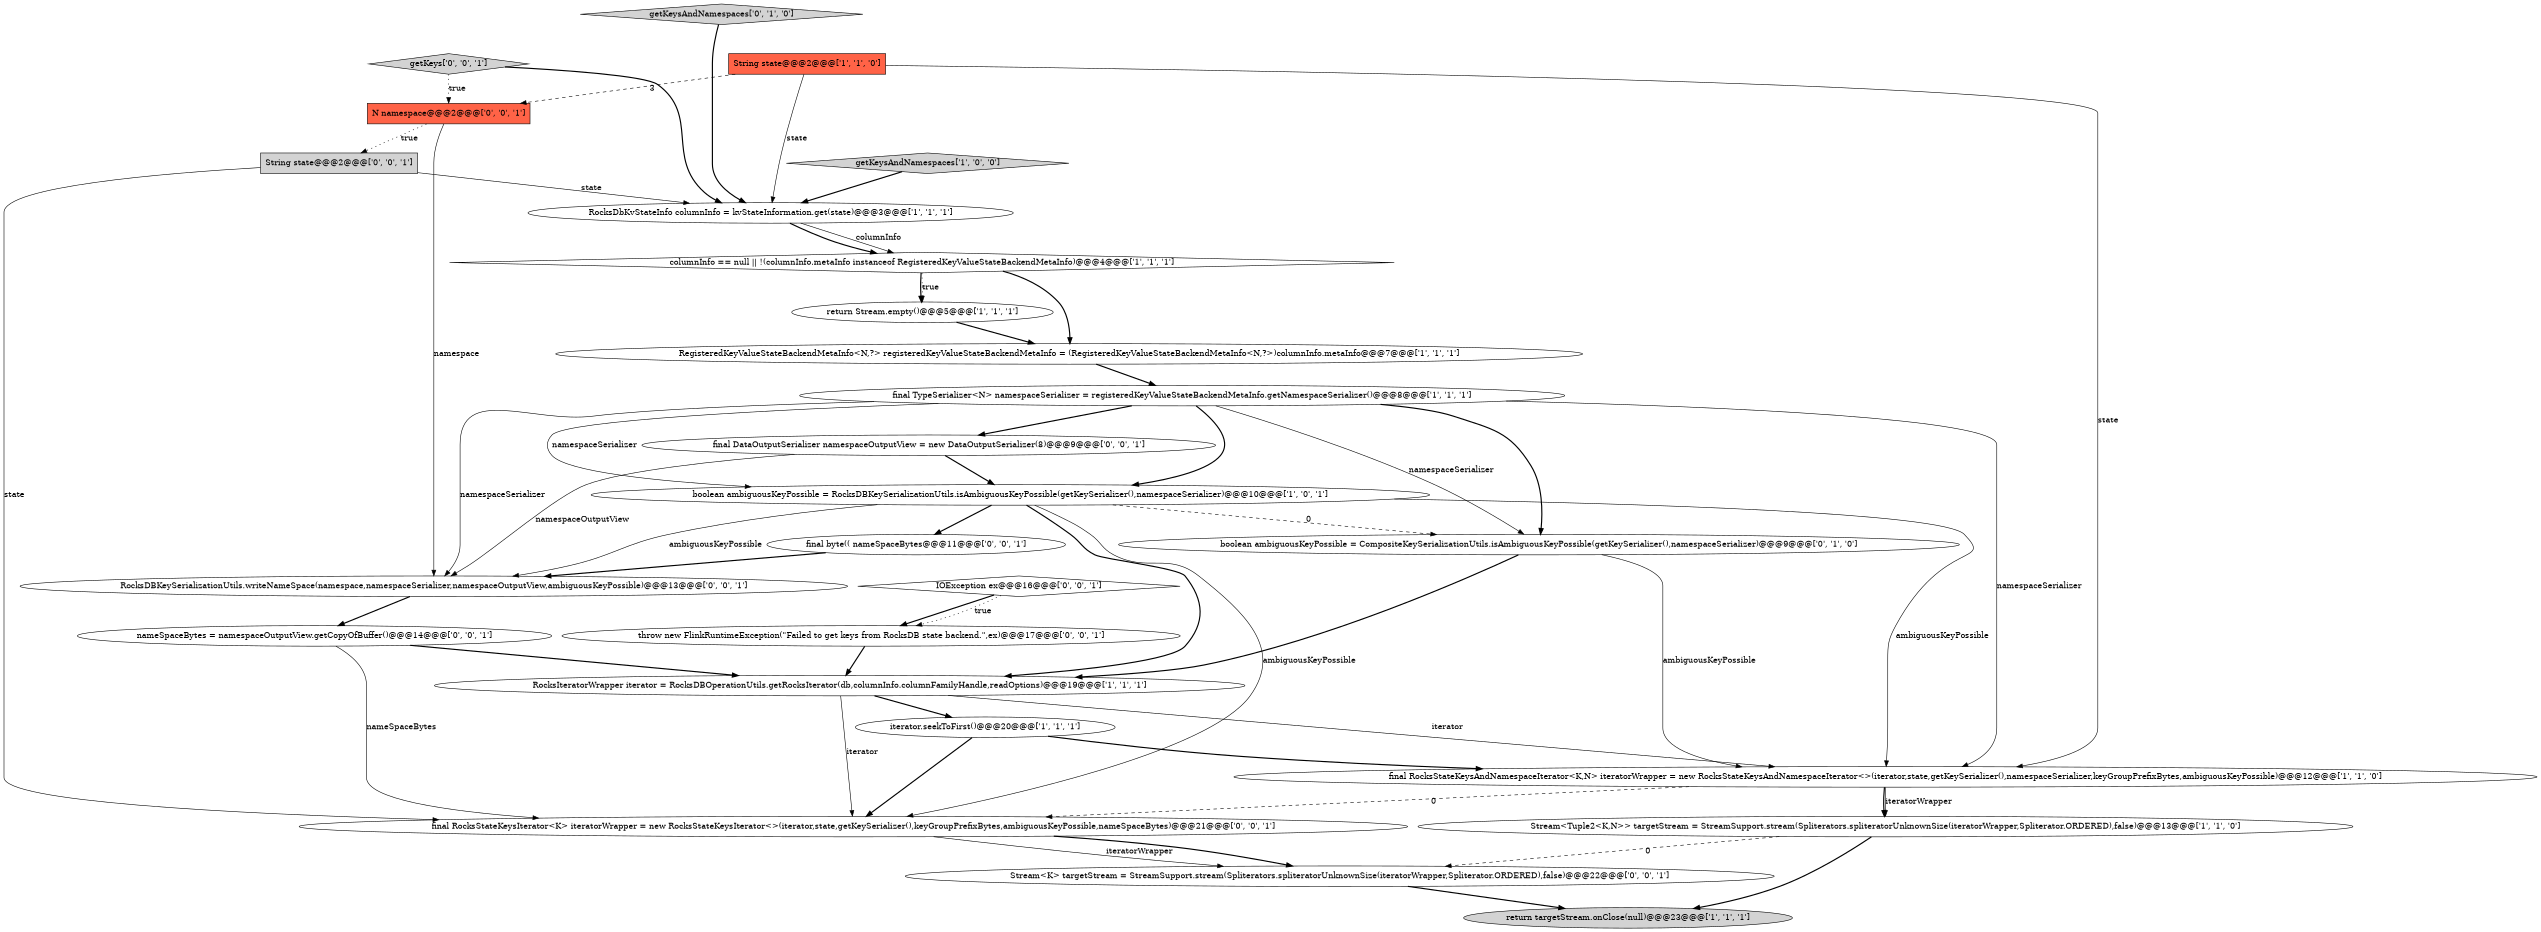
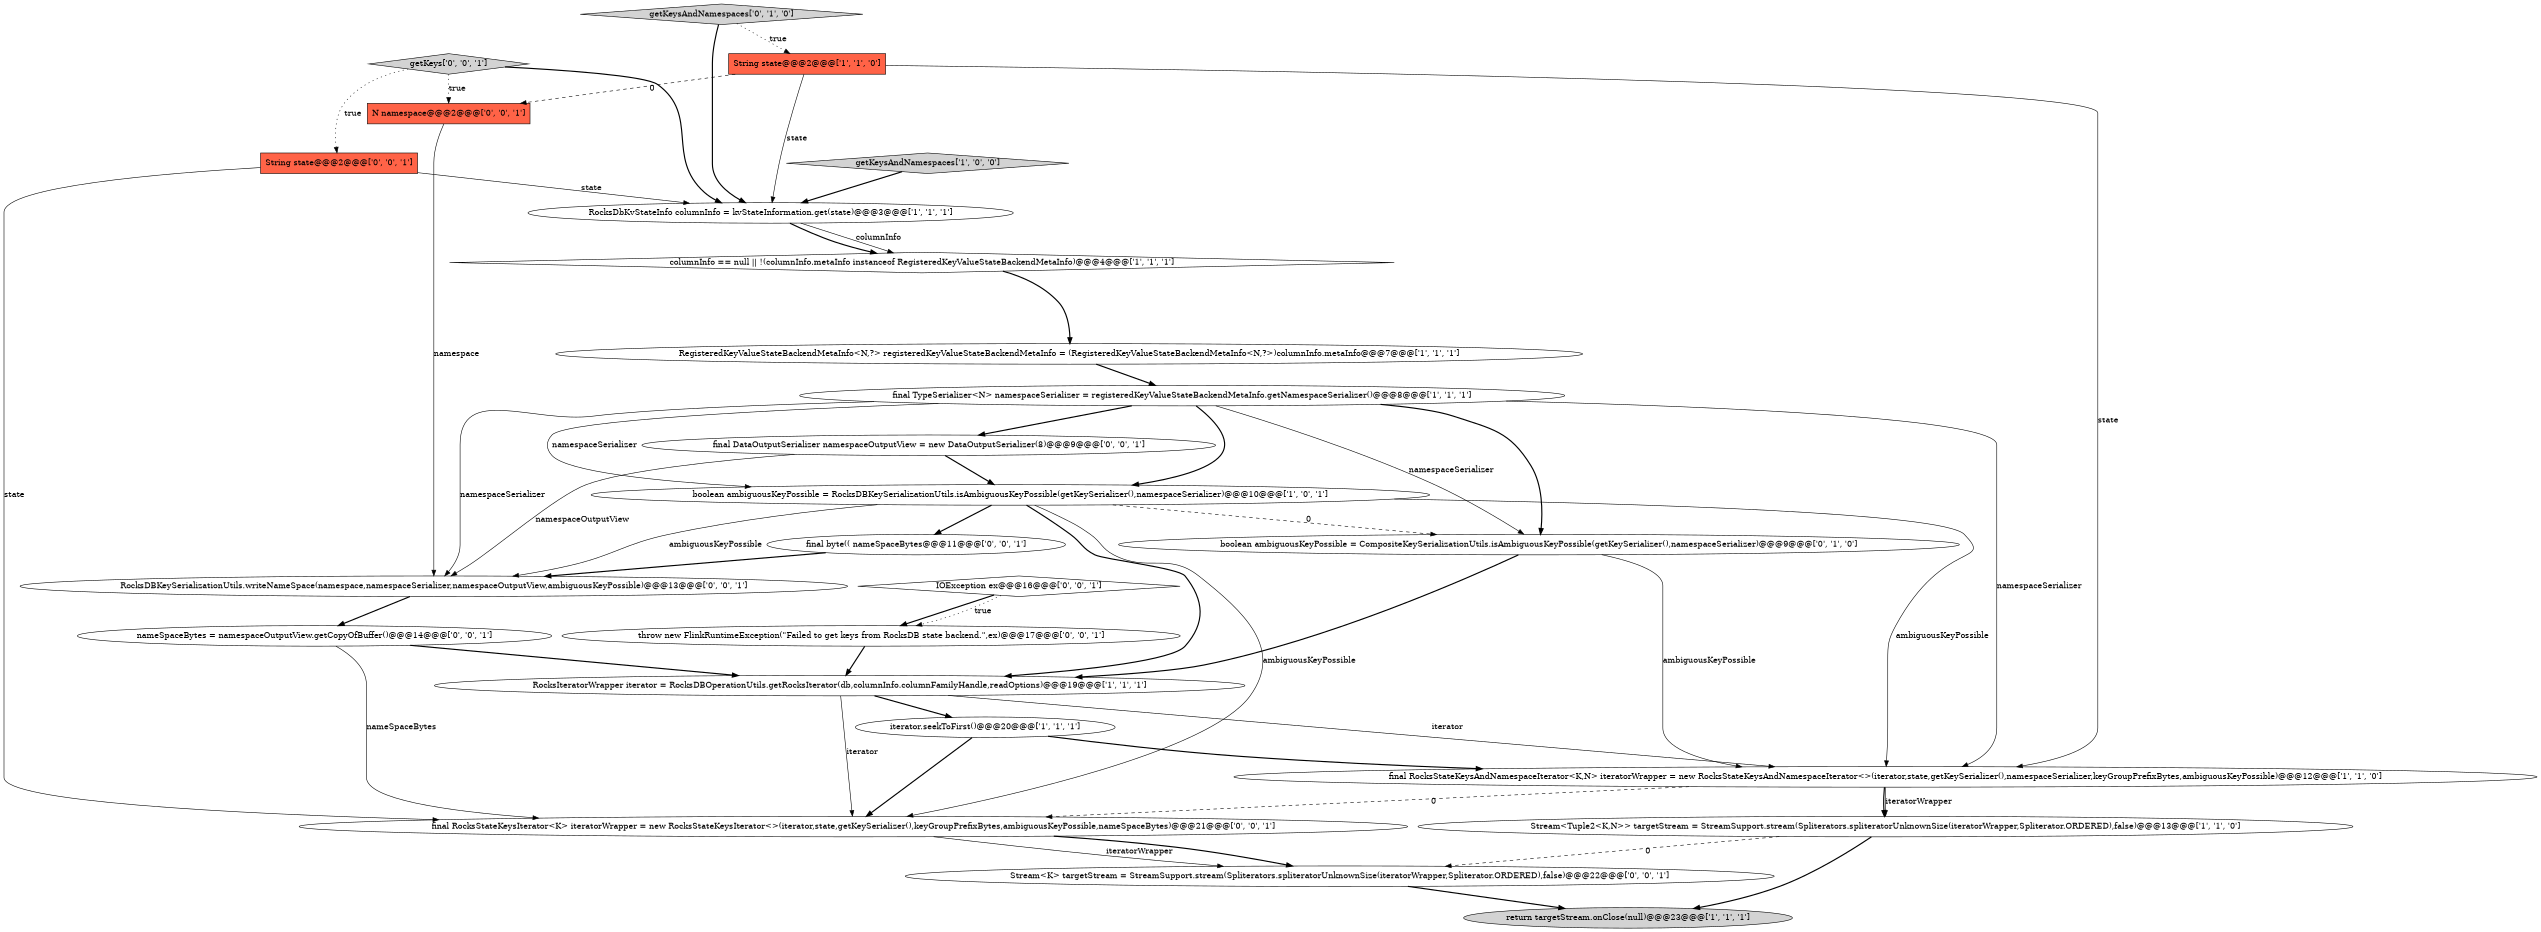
edge "getKeysAndNamespaces['0', '1', '0']" -> "String state@@@2@@@['1', '1', '0']": added, label "true"
edge "String state@@@2@@@['1', '1', '0']" -> "N namespace@@@2@@@['0', '0', '1']": label "3" -> "0"
edge "N namespace@@@2@@@['0', '0', '1']" -> "String state@@@2@@@['0', '0', '1']": now "getKeys['0', '0', '1']" -> "String state@@@2@@@['0', '0', '1']"
node "String state@@@2@@@['0', '0', '1']": fillcolor lightgray -> tomato
node "return Stream.empty()@@@5@@@['1', '1', '1']": removed
